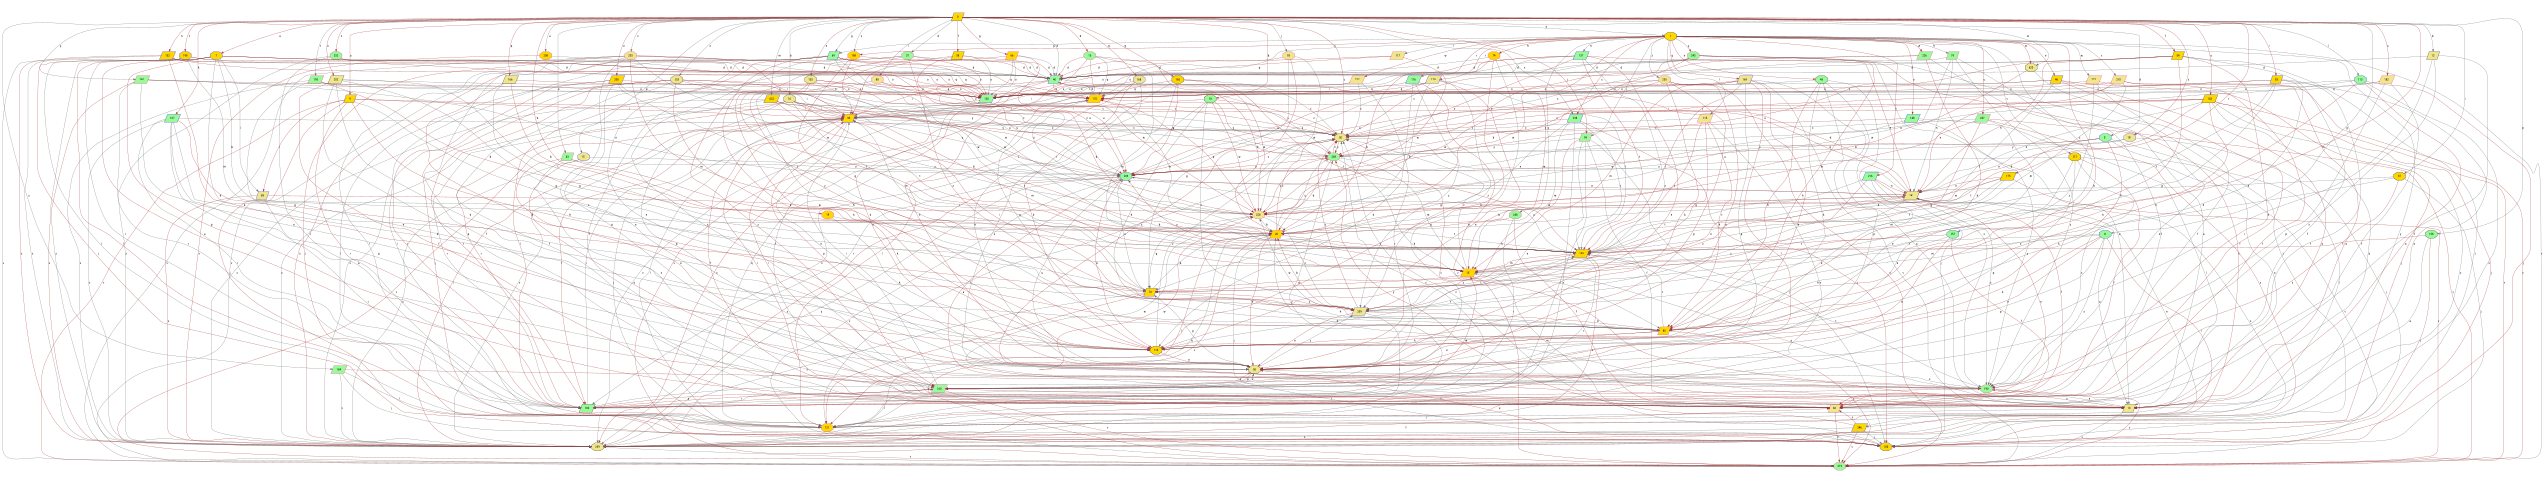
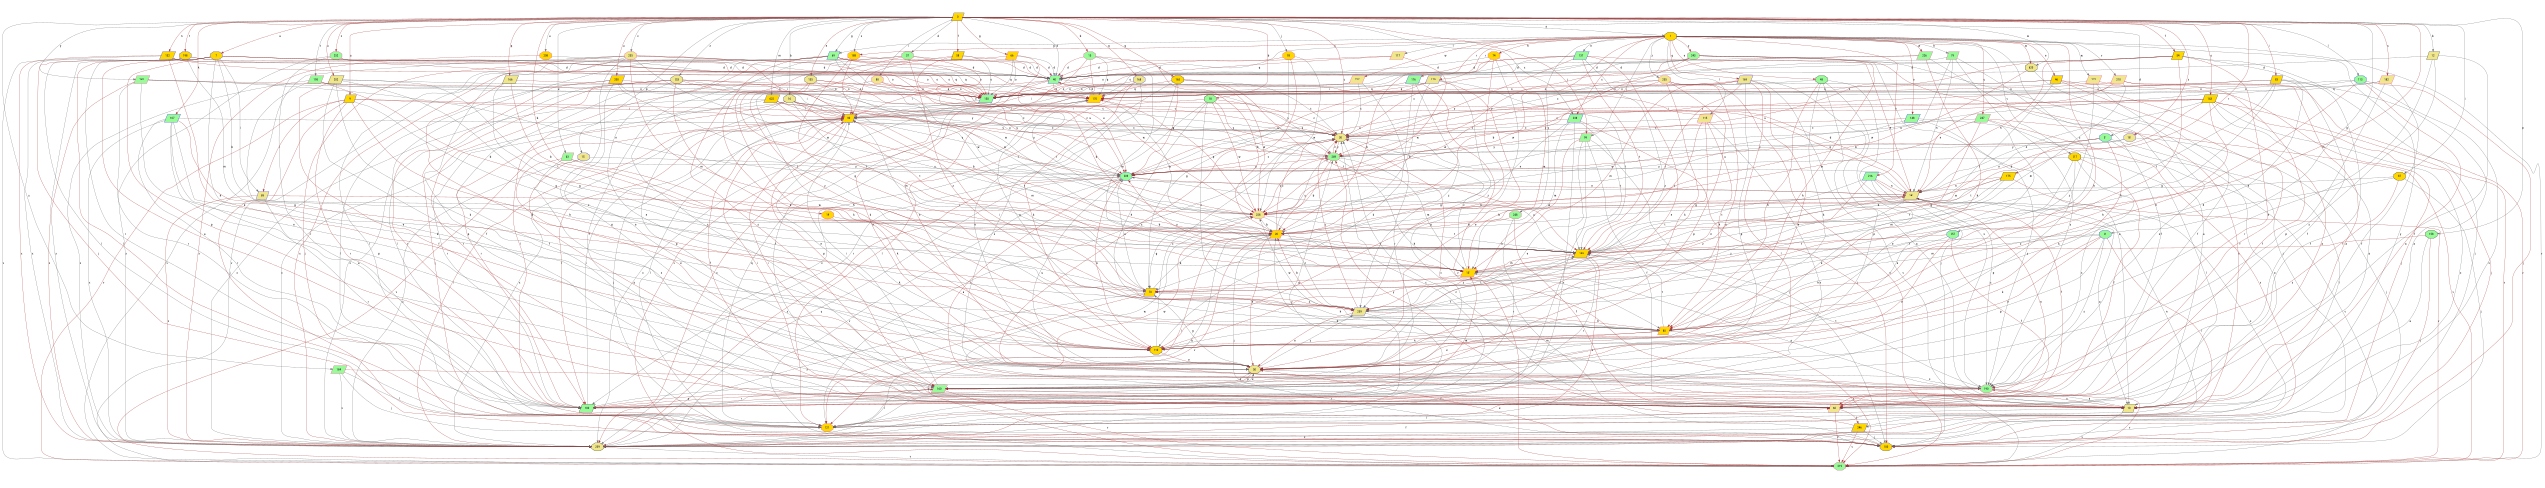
node "93": fillcolor khaki -> gold
edge "246" -> "60": reversed
